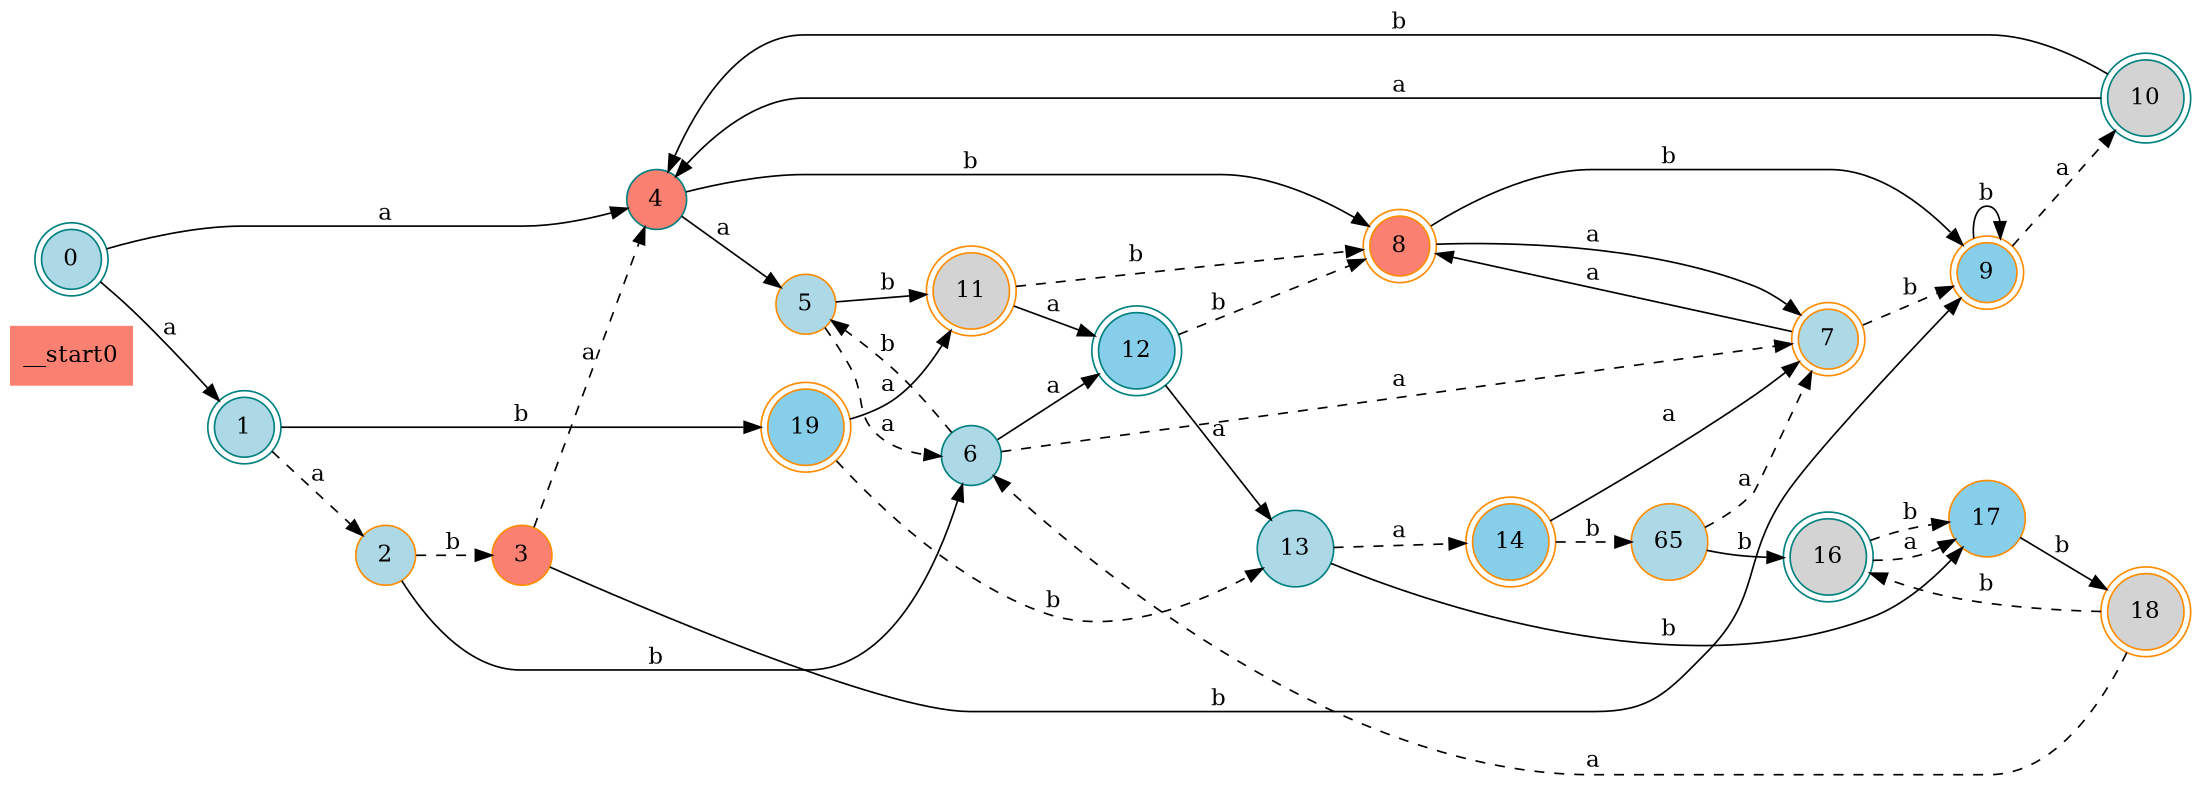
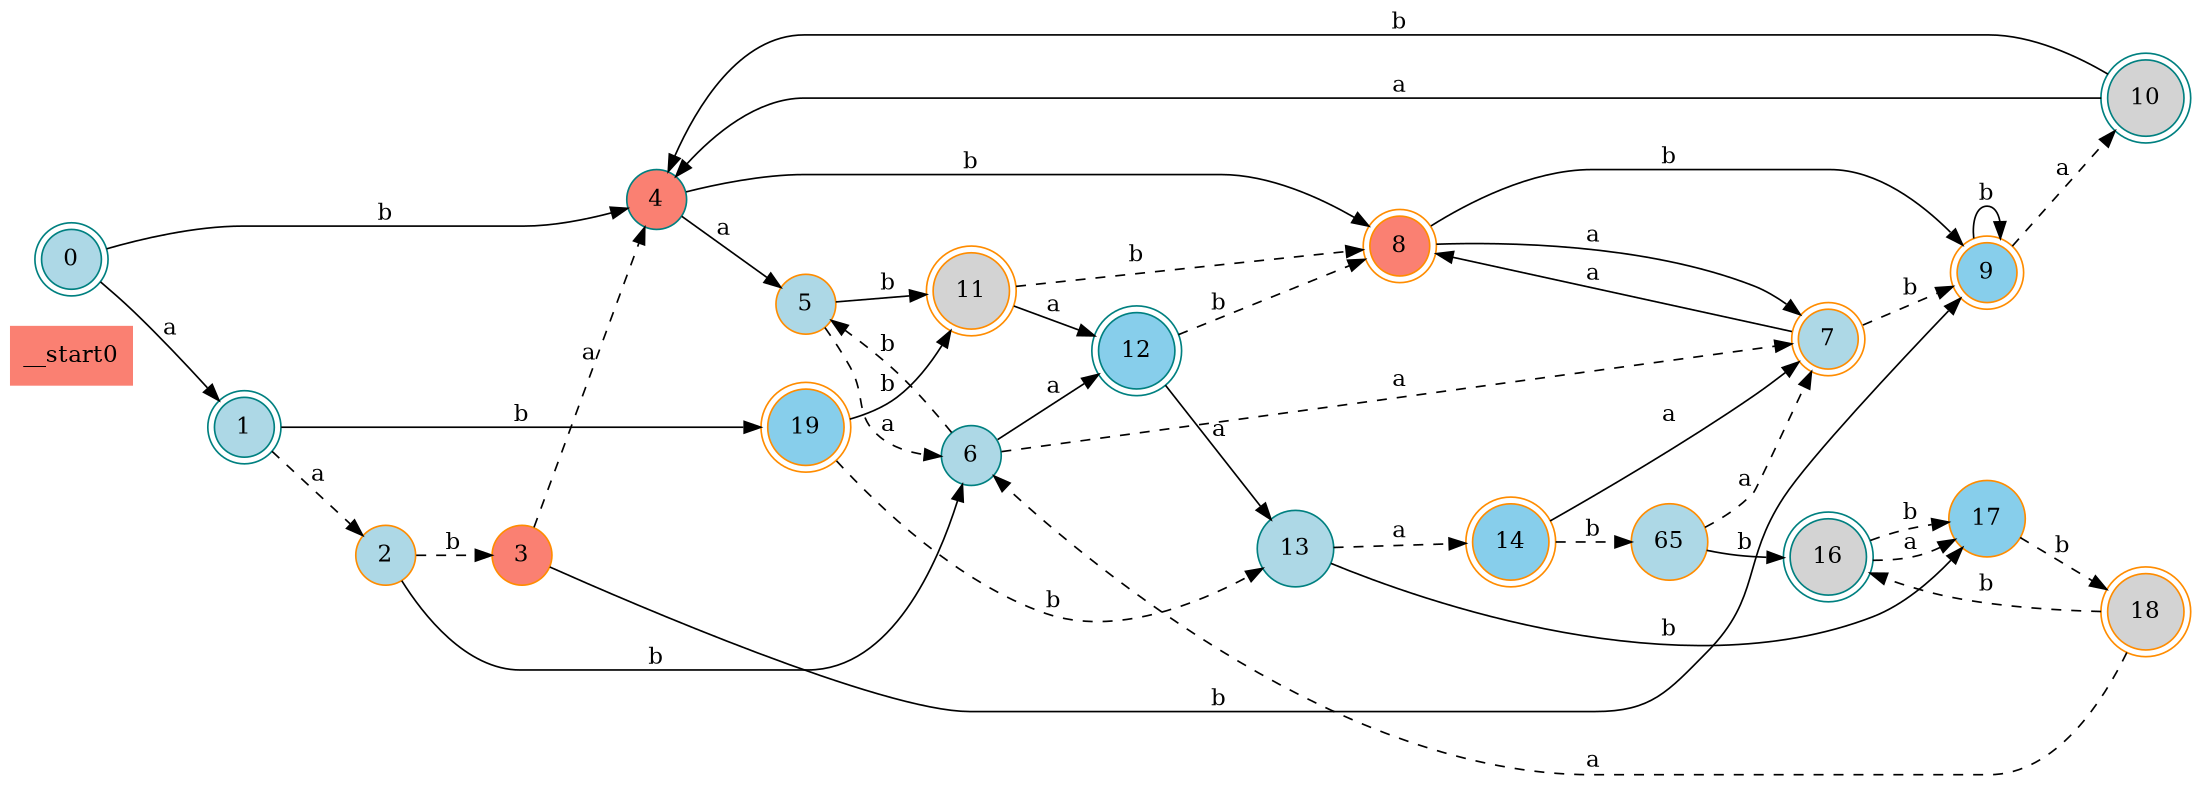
edge "0" -> "4": label "a" -> "b"
edge "19" -> "11": label "a" -> "b"
edge "17" -> "18": style solid -> dashed
